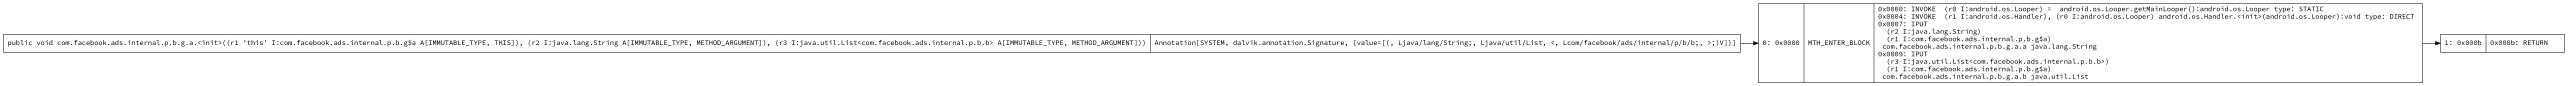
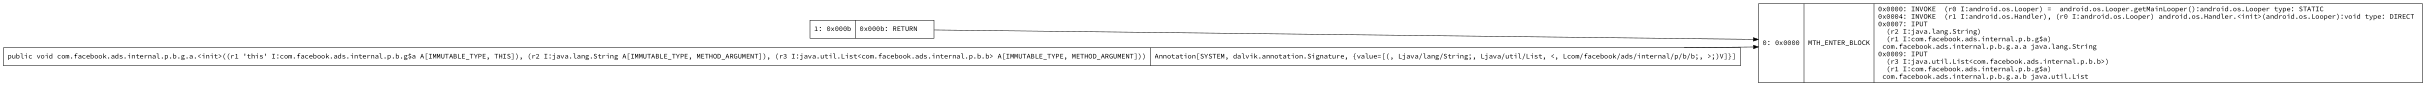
edge "0: 0x0000" -> "1: 0x000b": reversed
